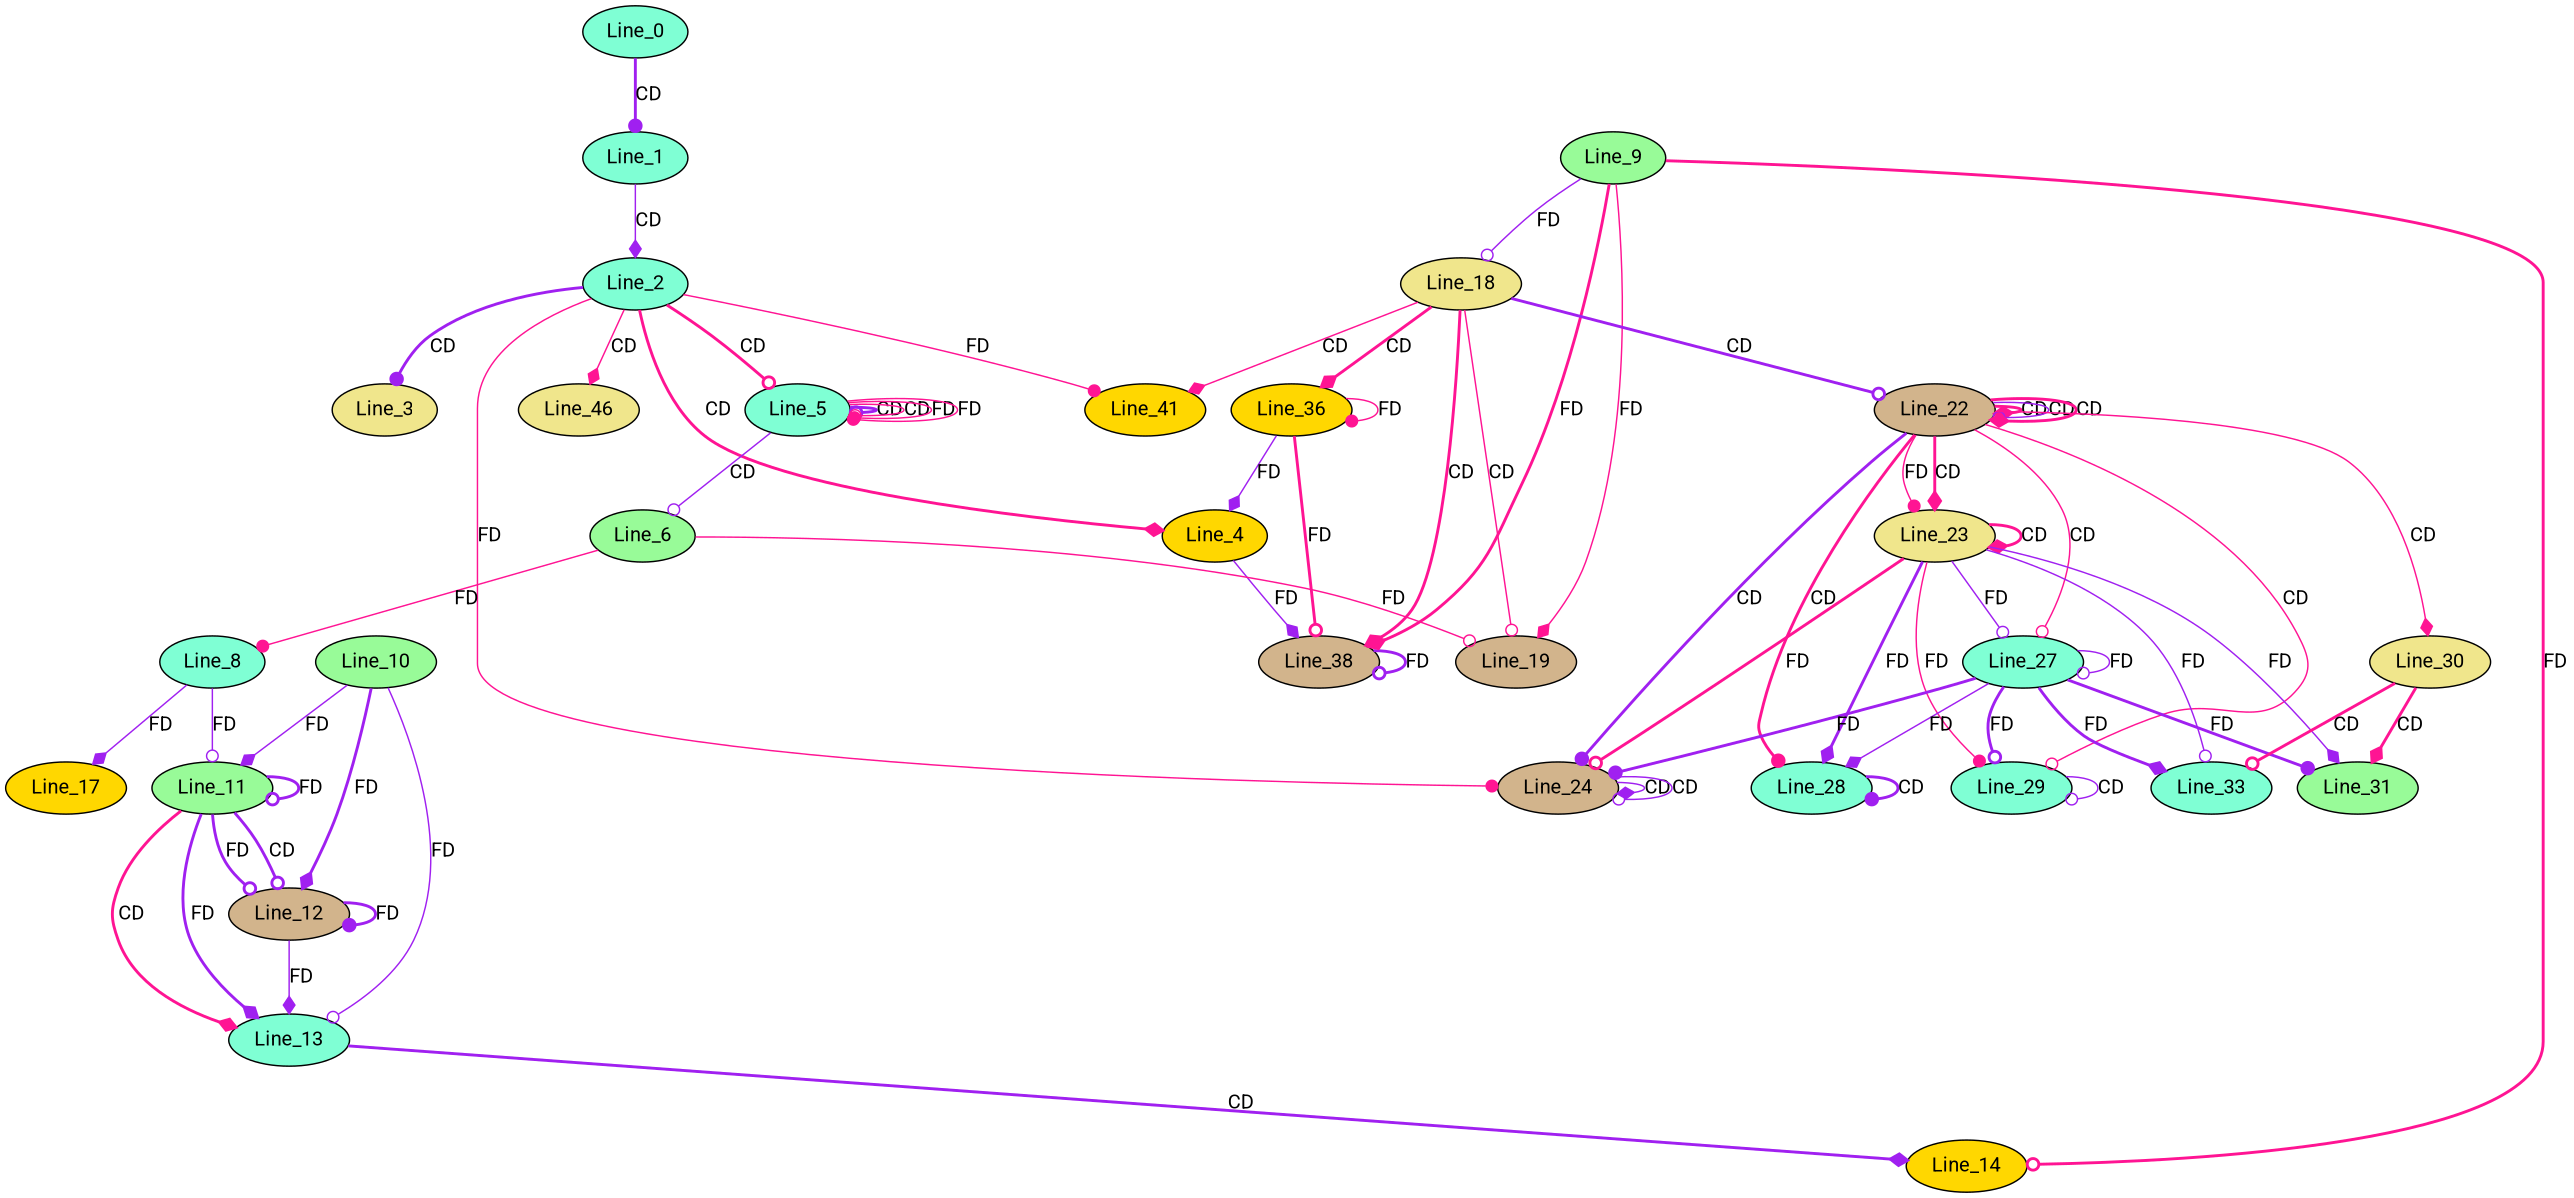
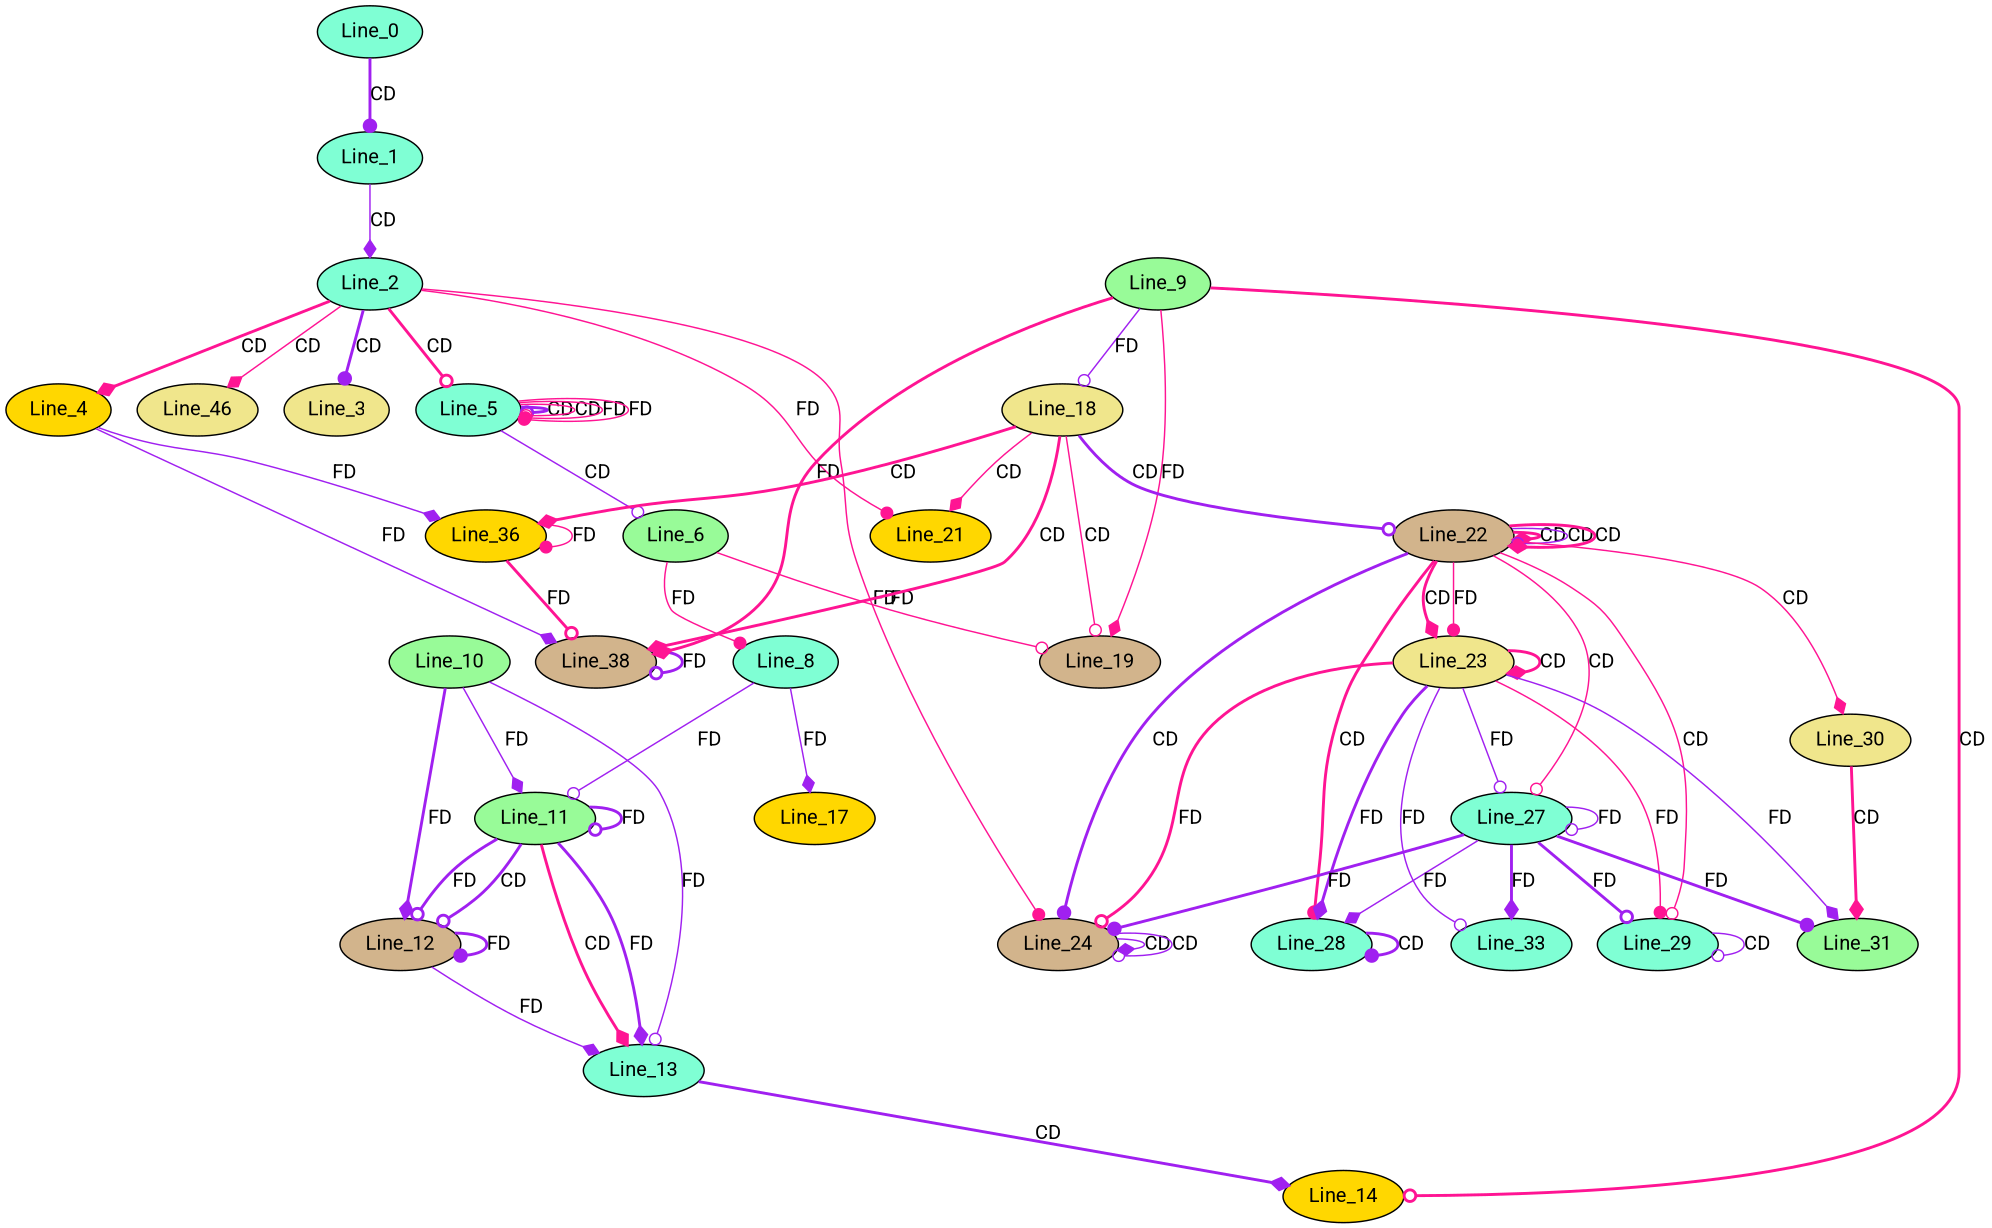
node "Line_41": label "Line_41" -> "Line_21"
edge "Line_36" -> "Line_4": reversed
edge "Line_9" -> "Line_14": label "FD" -> "CD"
edge "Line_30" -> "Line_33": removed, label "CD"
